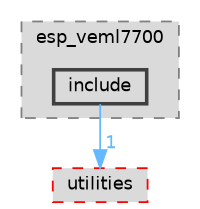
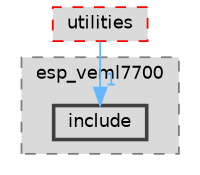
edge "include" -> "utilities": reversed
